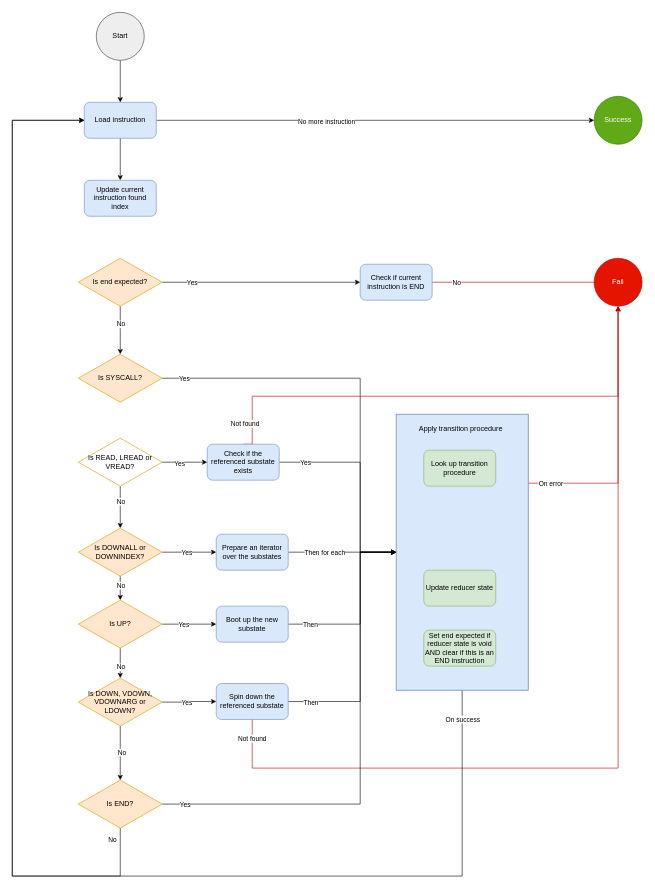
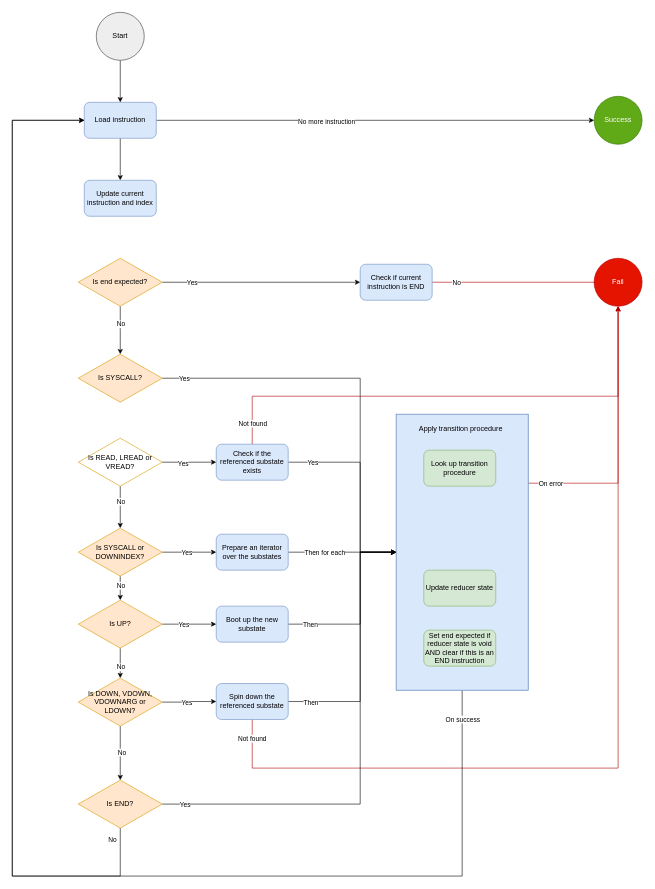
node "Update current instruction found index": label "Update current instruction found index" -> "Update current instruction and index"
node "Check if the referenced substate exists": moved (243, 462) -> (252, 462)
node "Is DOWNALL or DOWNINDEX?": label "Is DOWNALL or DOWNINDEX?" -> "Is SYSCALL or DOWNINDEX?"
